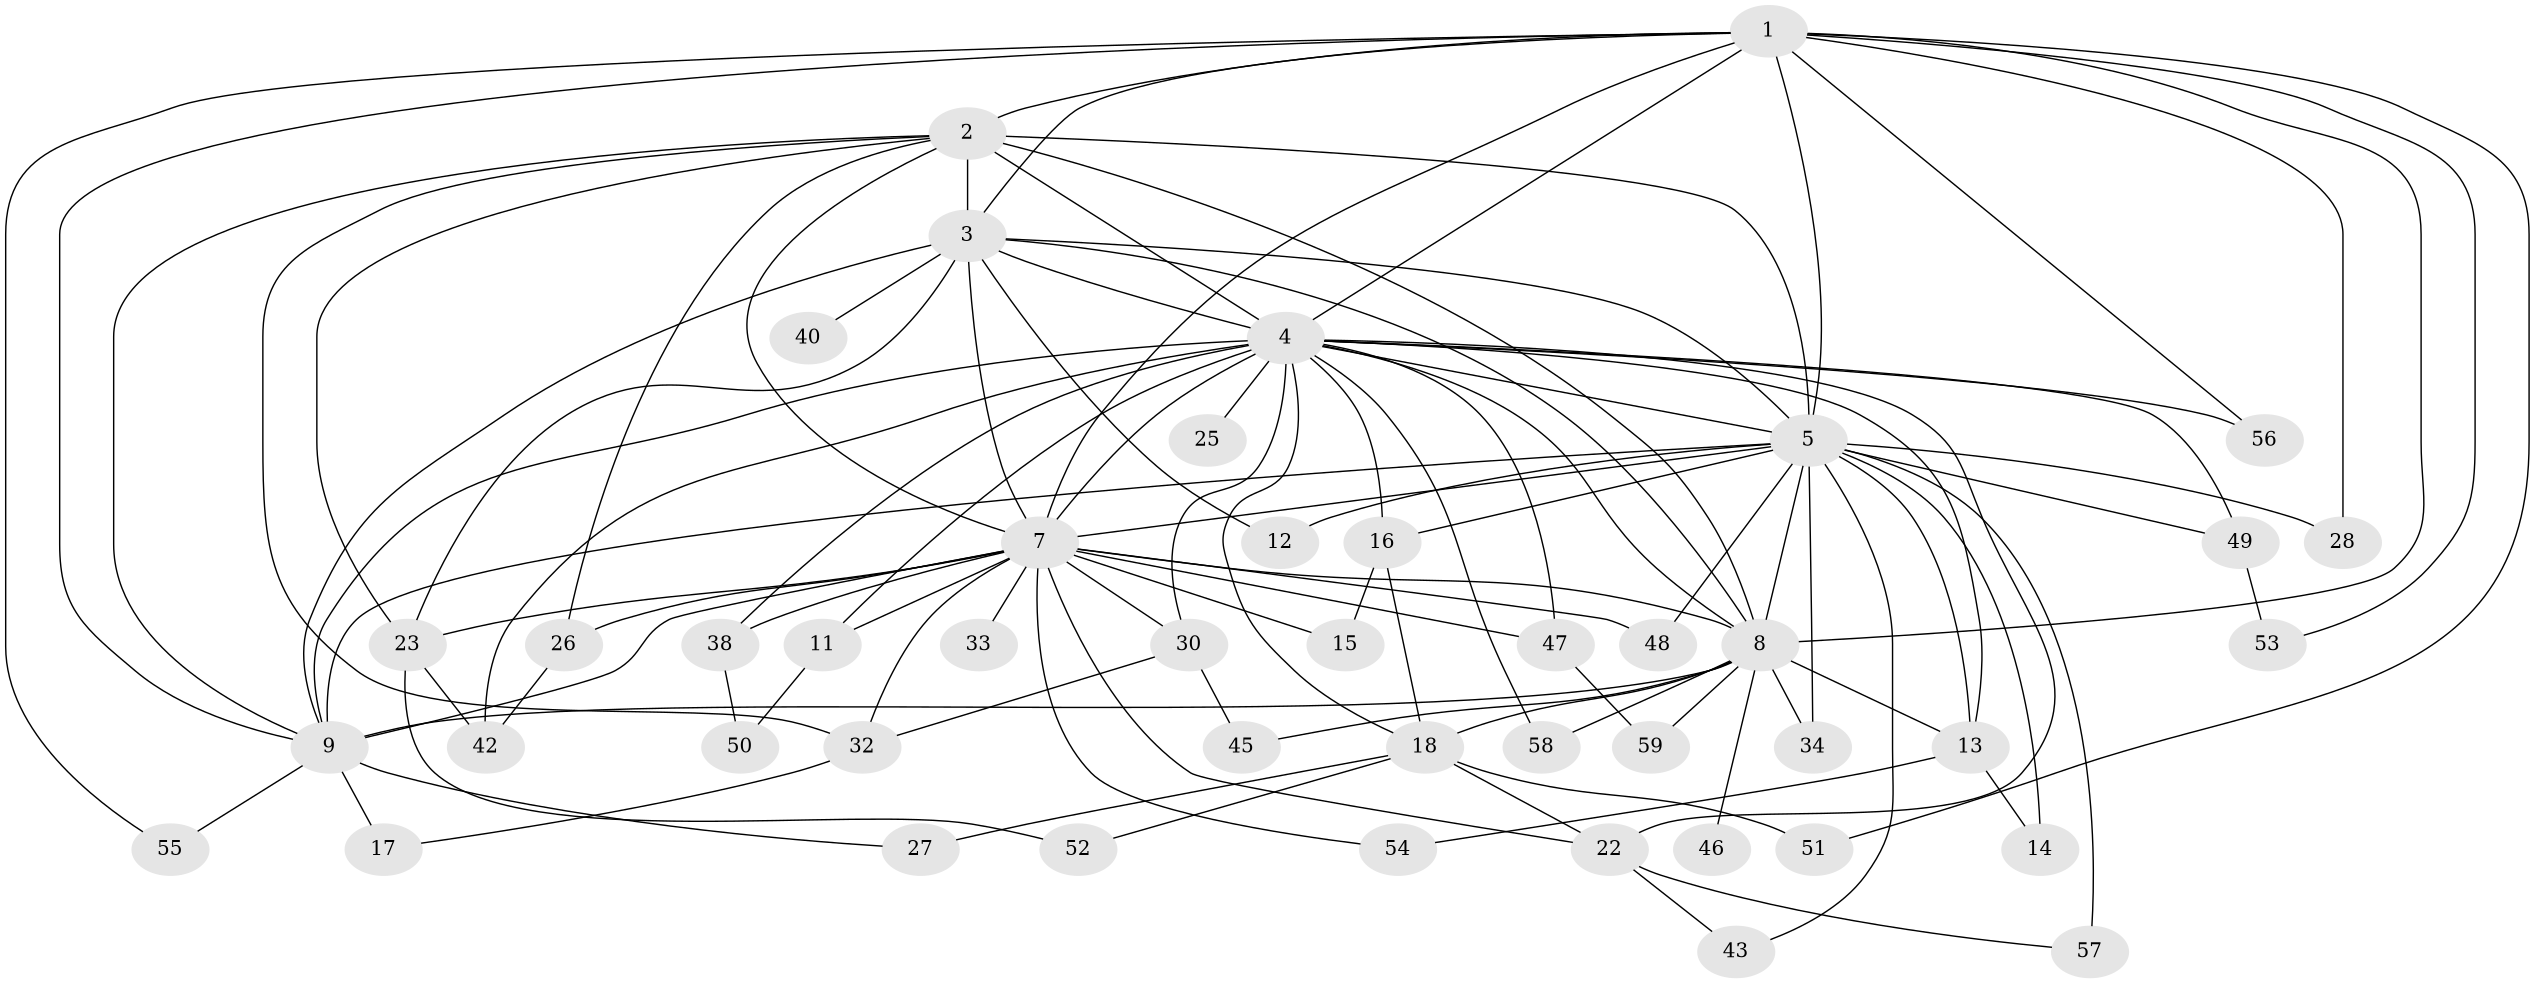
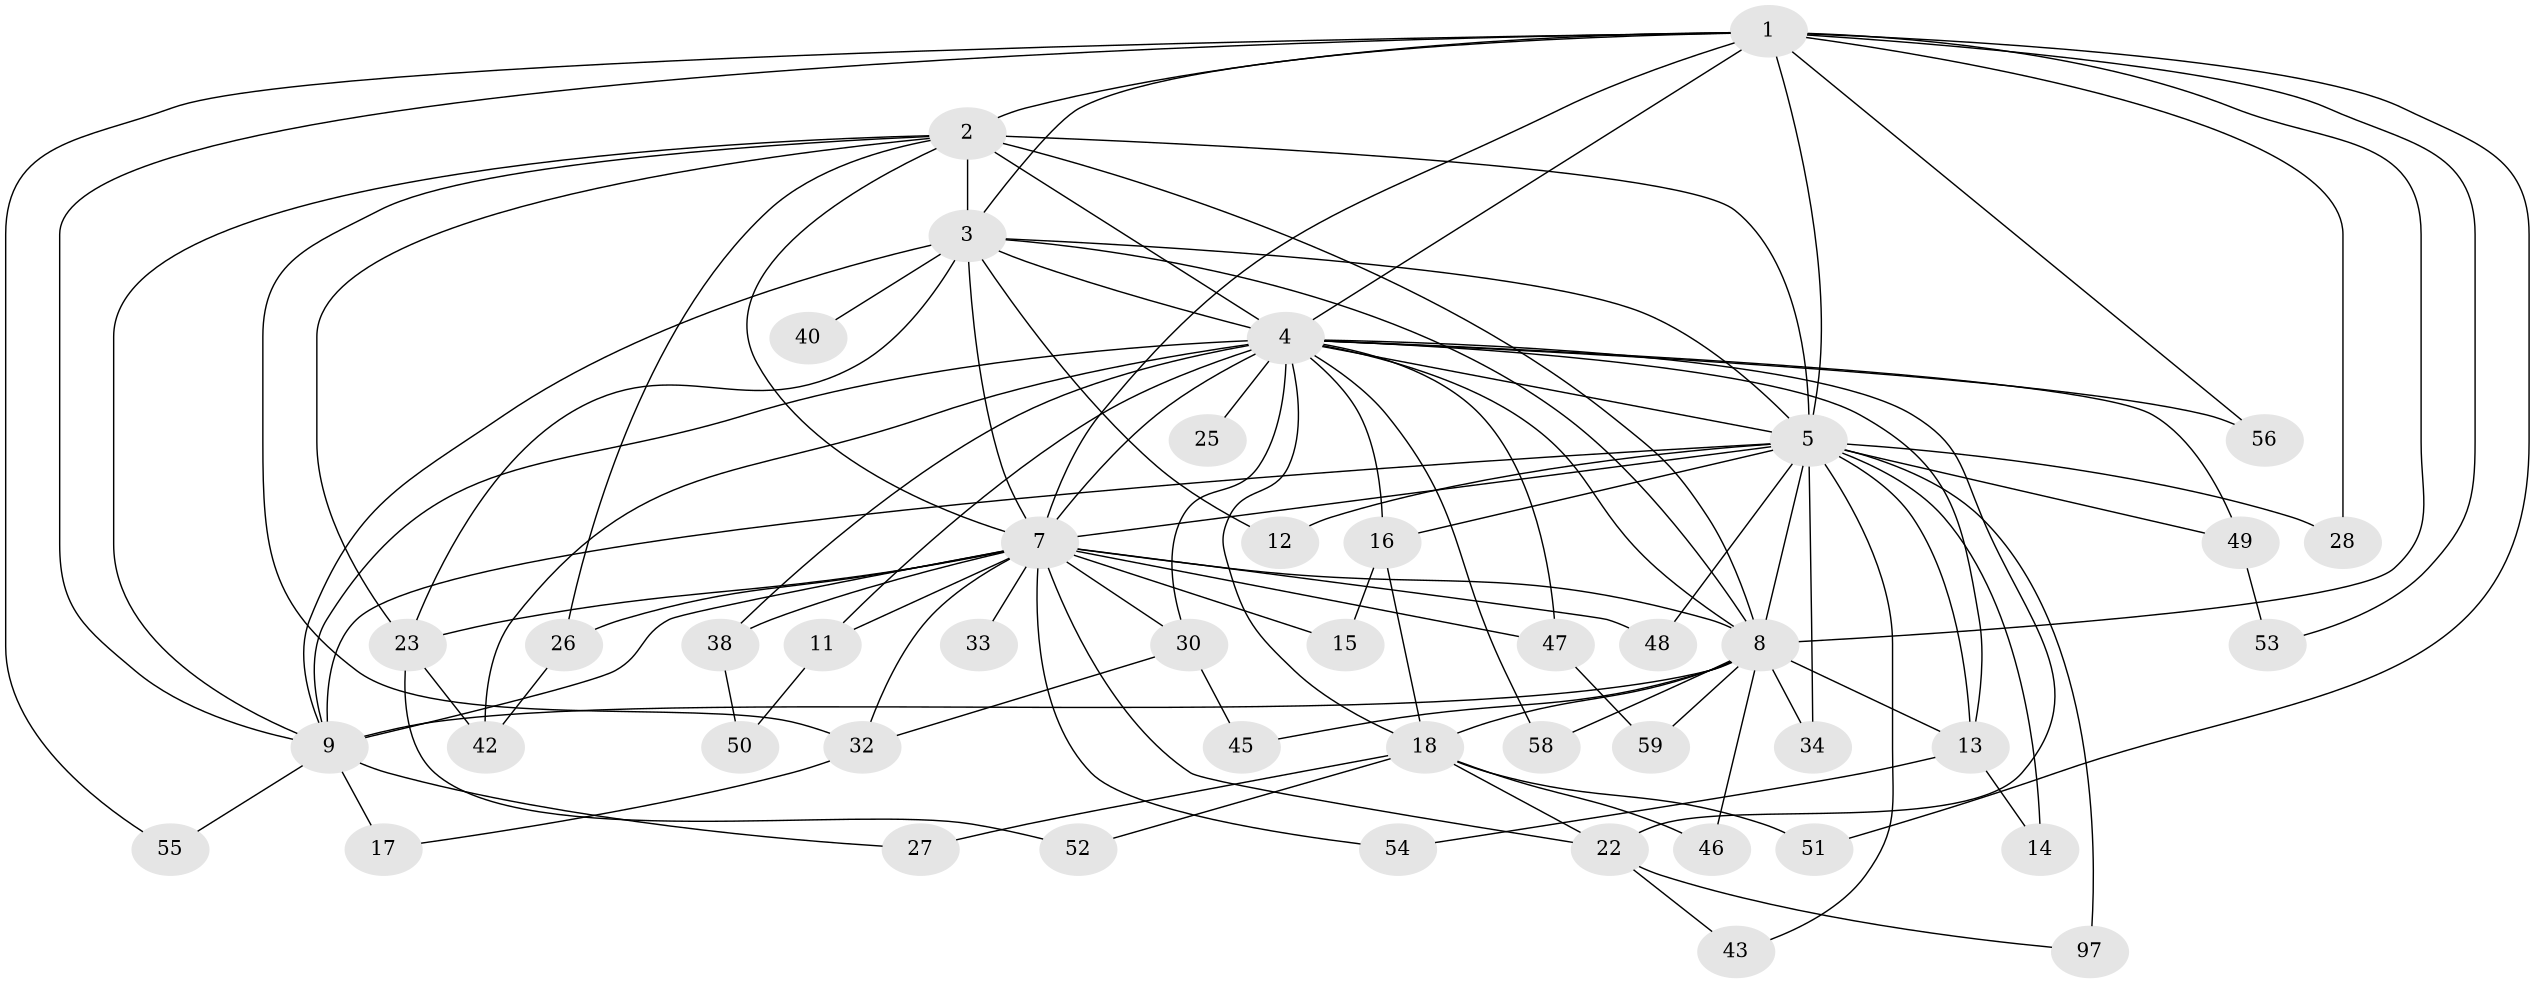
edge "18" -- "46": added
node "57": label "57" -> "97"
